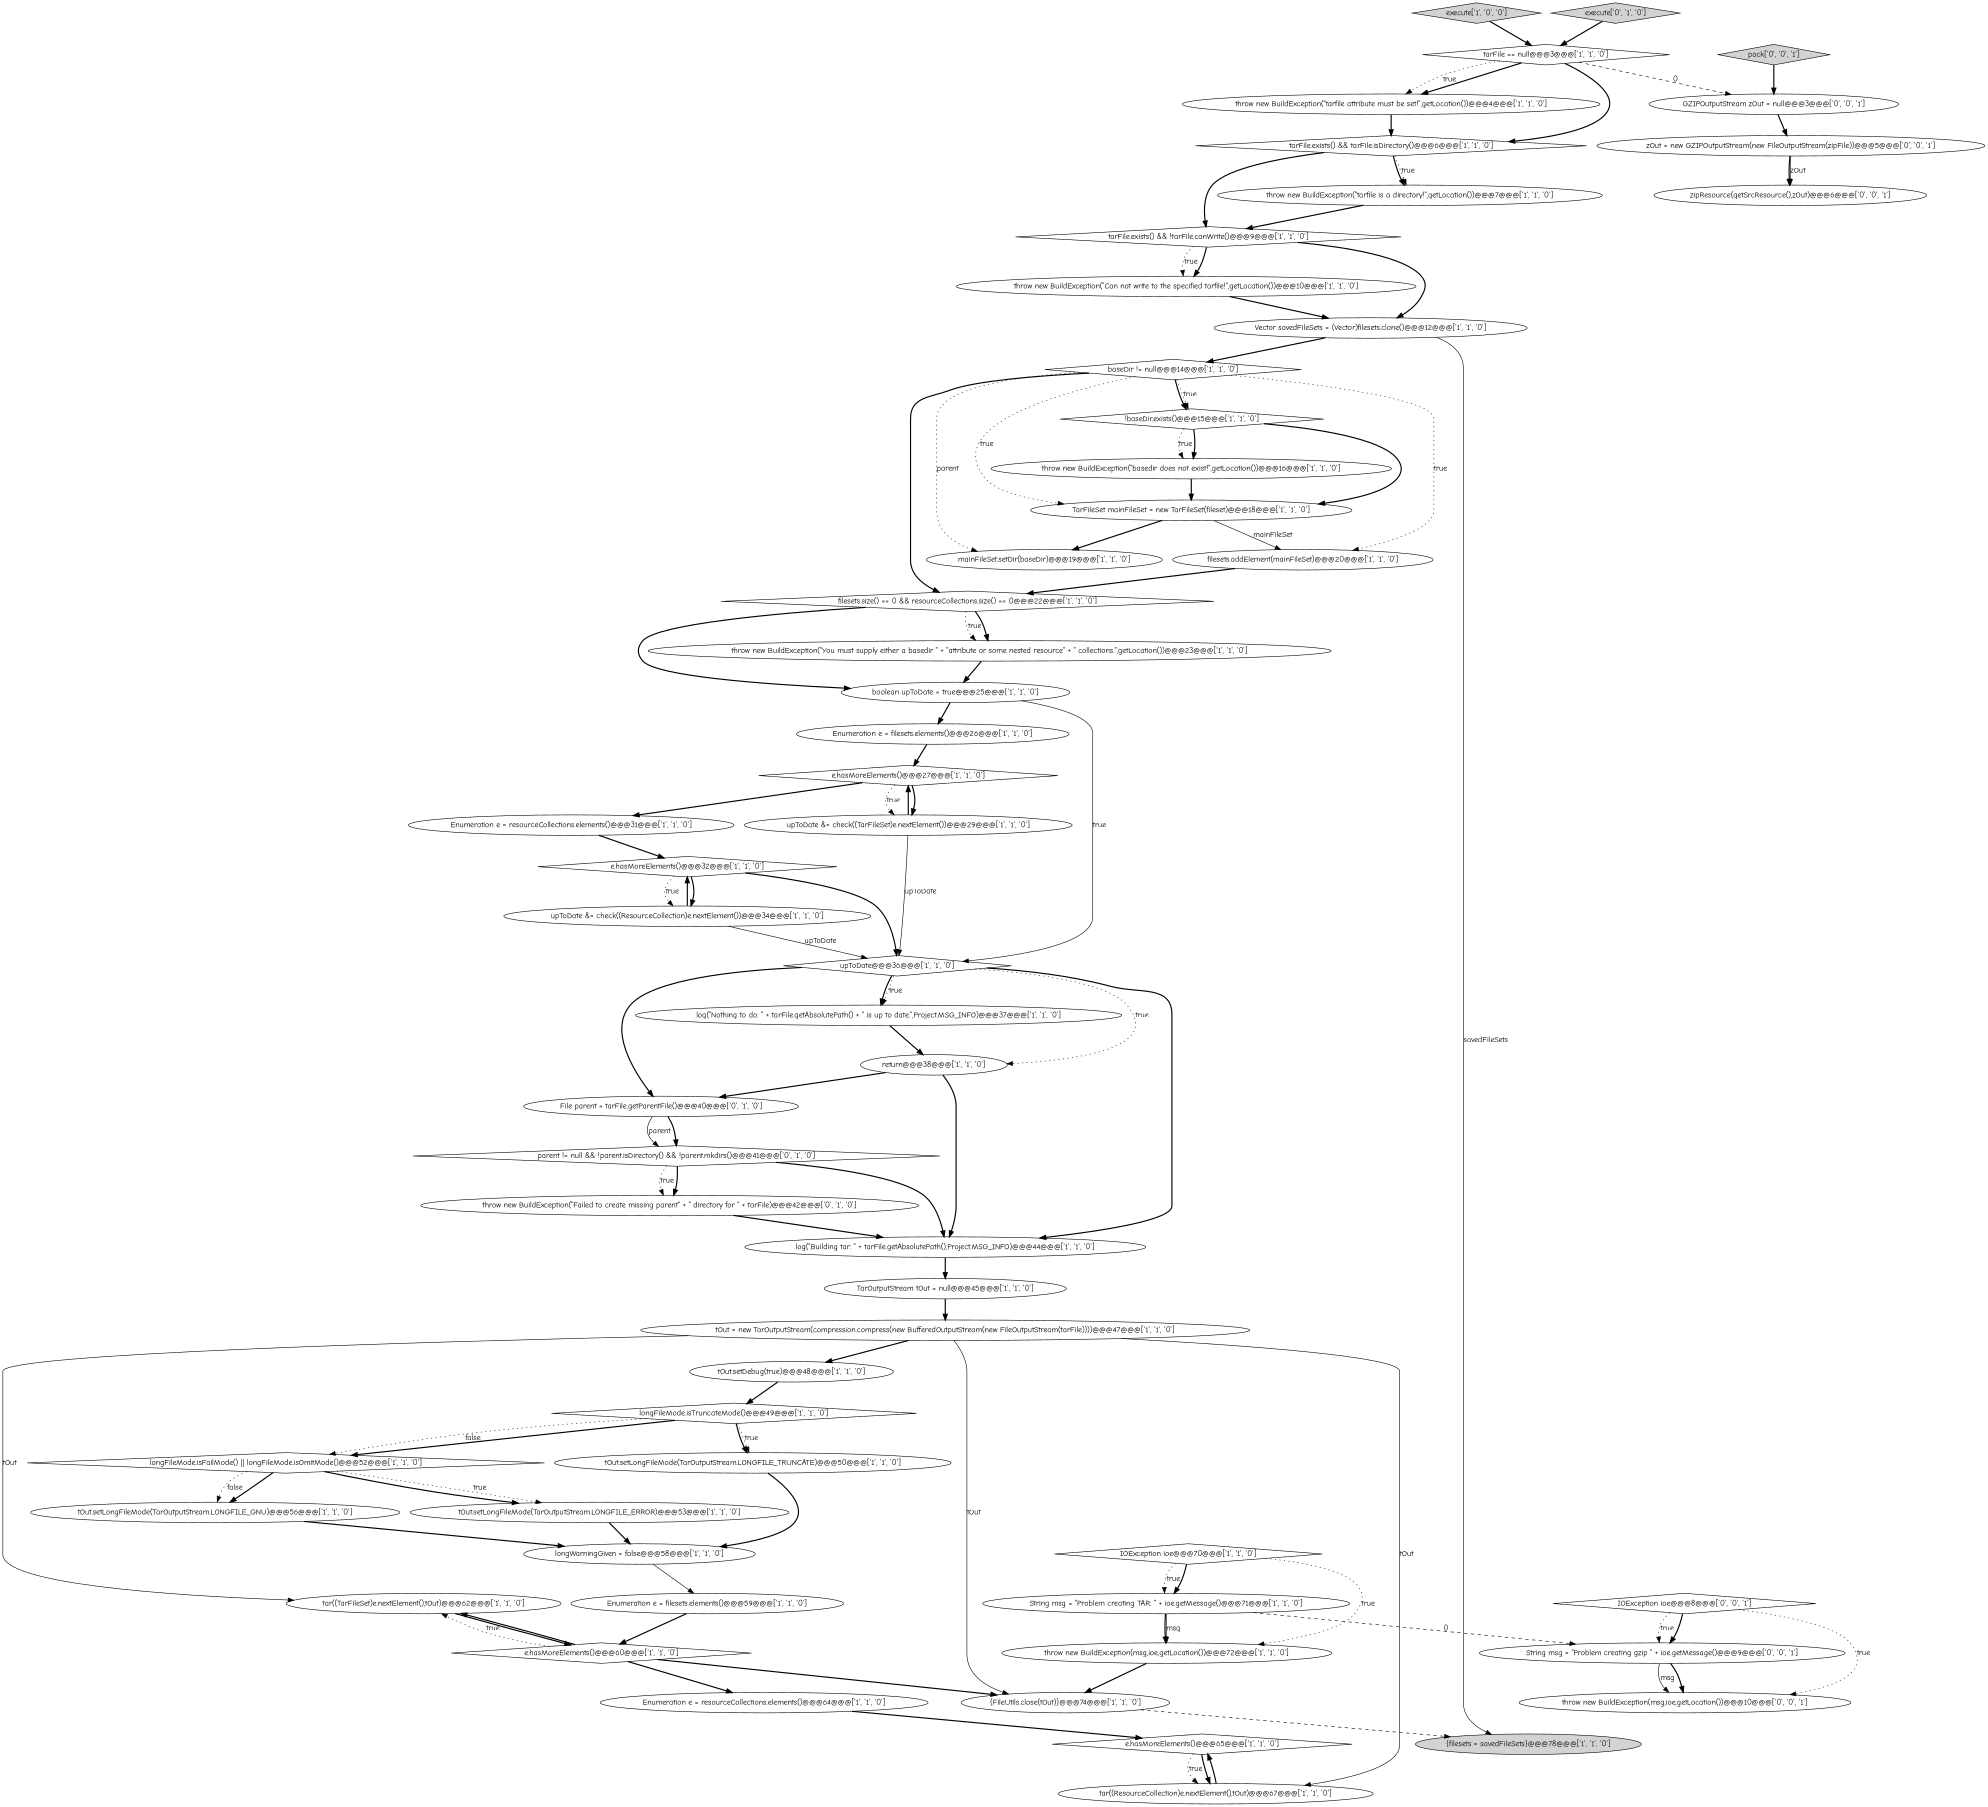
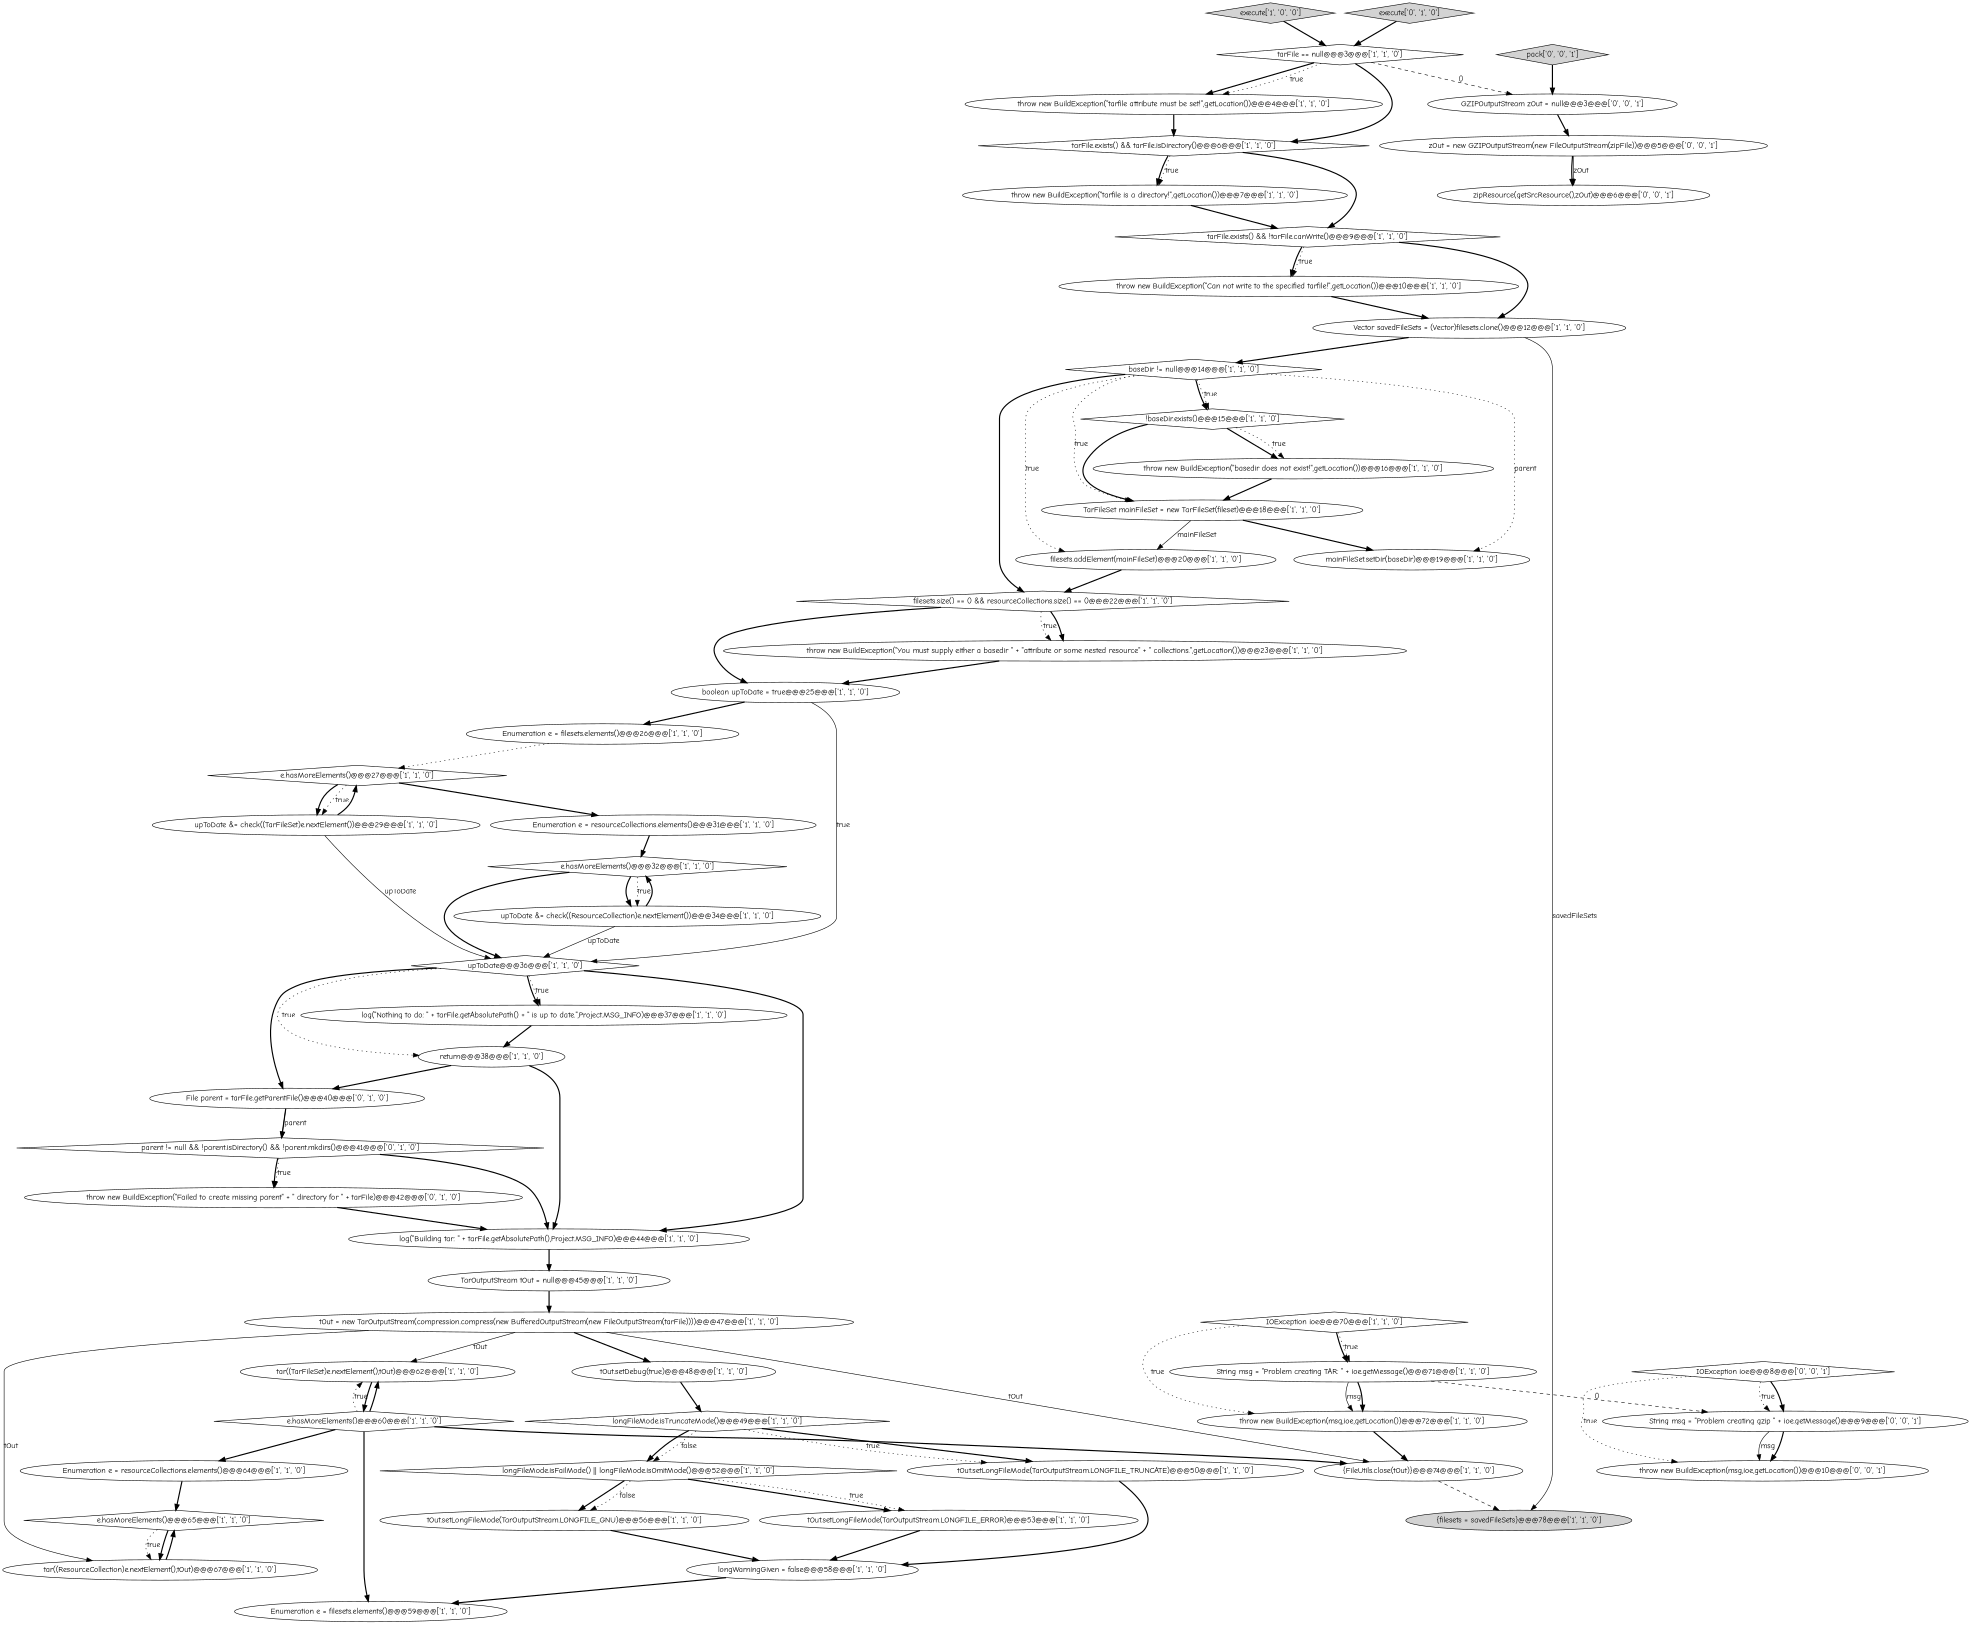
edge "Enumeration e = filesets.elements()@@@26@@@['1', '1', '0']" -> "e.hasMoreElements()@@@27@@@['1', '1', '0']": style bold -> dotted
edge "longWarningGiven = false@@@58@@@['1', '1', '0']" -> "Enumeration e = filesets.elements()@@@59@@@['1', '1', '0']": style solid -> bold
edge "Enumeration e = filesets.elements()@@@59@@@['1', '1', '0']" -> "e.hasMoreElements()@@@60@@@['1', '1', '0']": reversed
